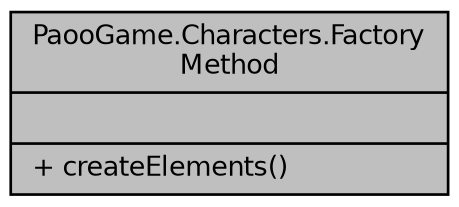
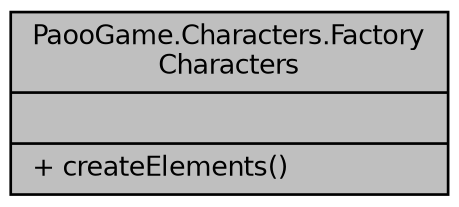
node "PaooGame.Characters.Factory": text "Method" -> "Characters"
